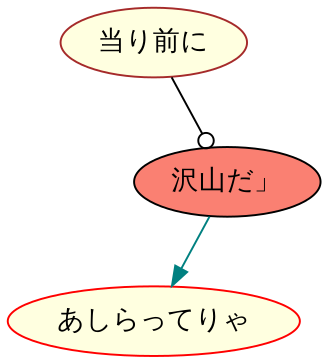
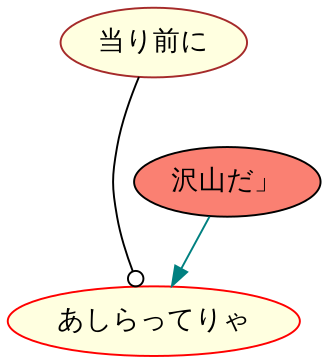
edge "当り前に" -> "沢山だ」": now "当り前に" -> "あしらってりゃ"
